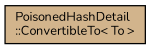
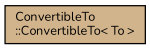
node "PoisonedHashDetail ::ConvertibleTo< To >": label "PoisonedHashDetail ::ConvertibleTo< To >" -> "ConvertibleTo ::ConvertibleTo< To >"
